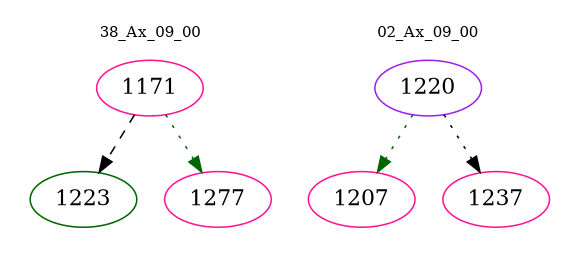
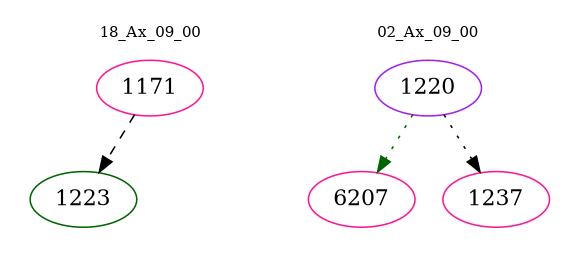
cluster "38_Ax_09_00": label "38_Ax_09_00" -> "18_Ax_09_00"
node "1277": removed
node "1207": label "1207" -> "6207"
